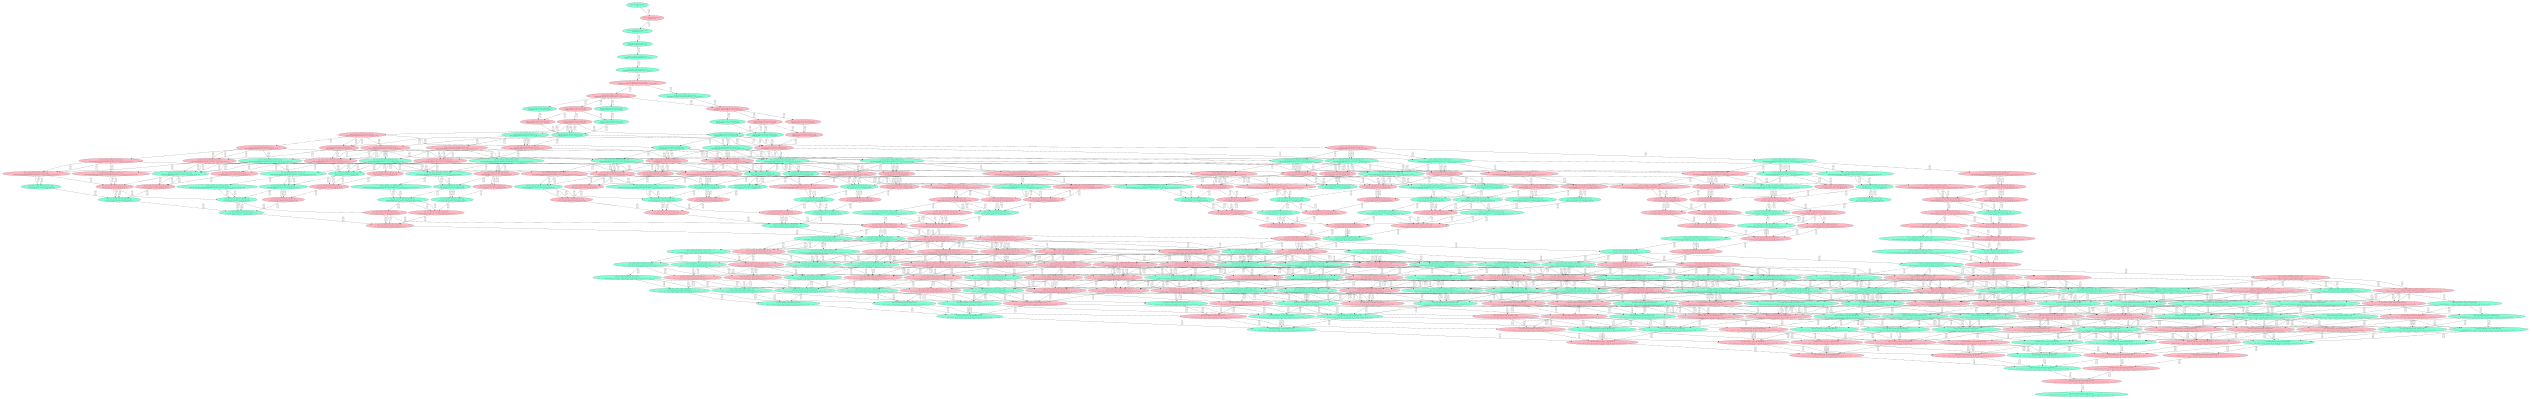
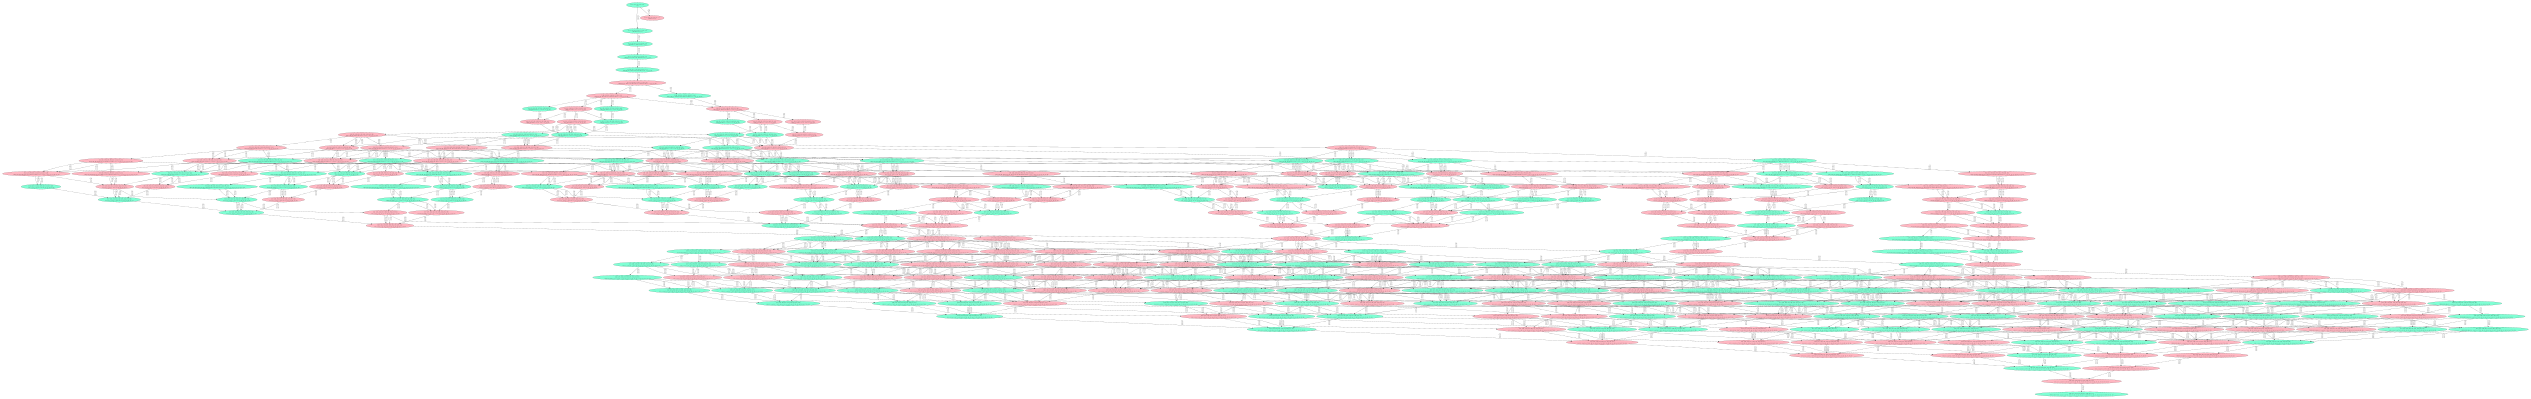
edge "S1: [0, 0] [0, 0] [0, 0] [21, 27] {T0J0:21-27}{1}" -> "S2: [21, 21] [21, 21] [21, 27] [88, 111] {T0J1:88-111}{1, 2}": now "S0: [0, 0] [0, 0] [0, 0] [0, 0] {}{}" -> "S2: [21, 21] [21, 21] [21, 27] [88, 111] {T0J1:88-111}{1, 2}"
